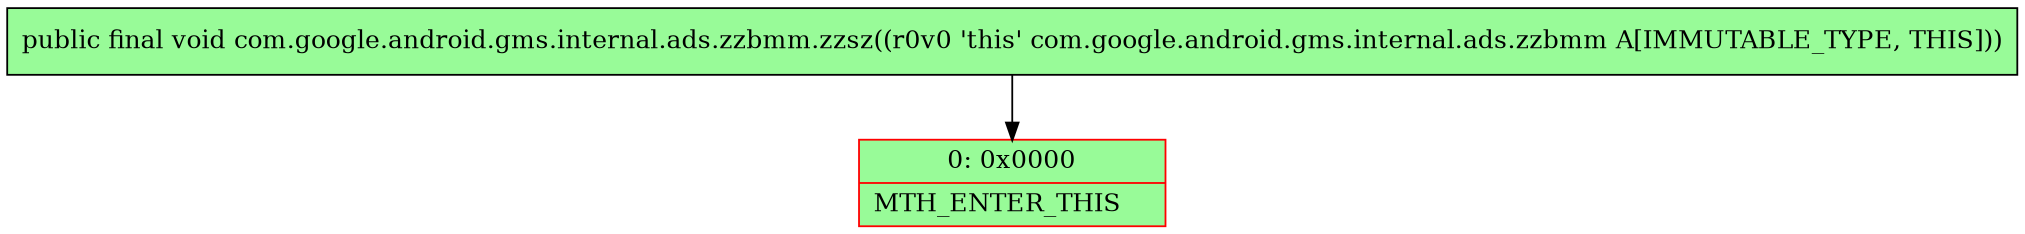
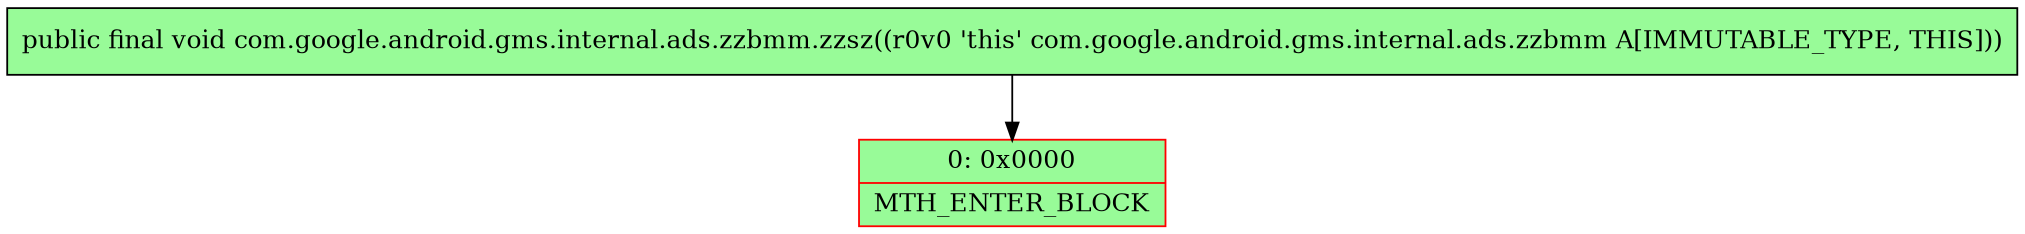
node "0: 0x0000": text "MTH_ENTER_THIS" -> "MTH_ENTER_BLOCK"
